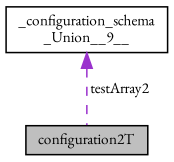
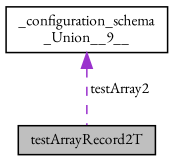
node "configuration2T": label "configuration2T" -> "testArrayRecord2T"
